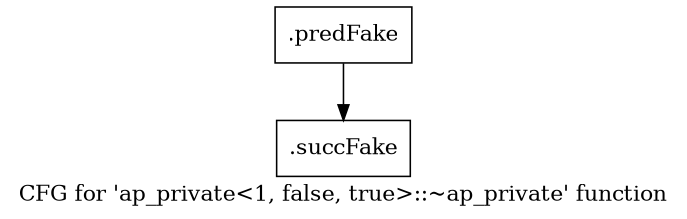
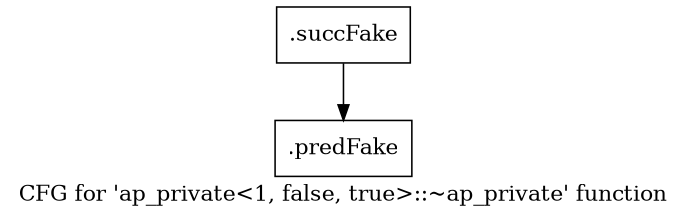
edge ".predFake" -> ".succFake": reversed
